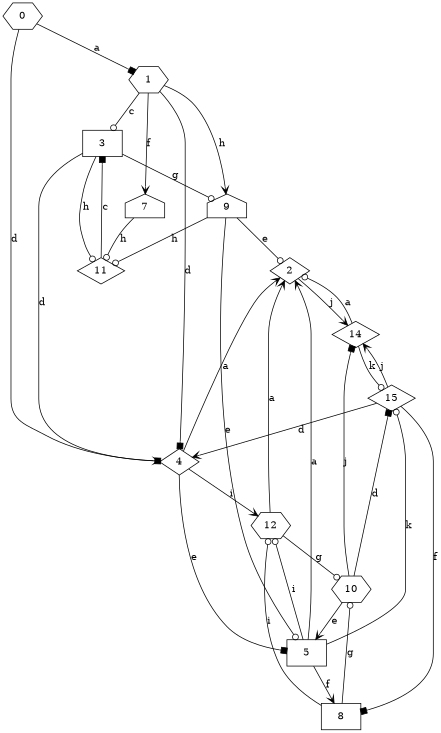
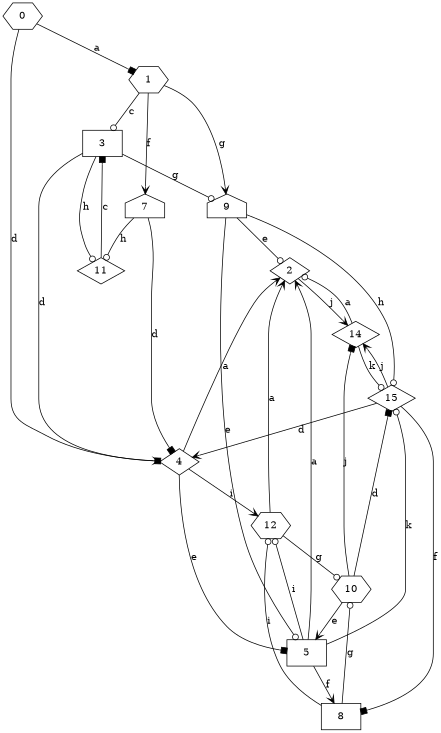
edge "1" -> "9": label "h" -> "g"
edge "9" -> "11": now "9" -> "15"
edge "1" -> "4": now "7" -> "4"
